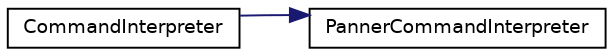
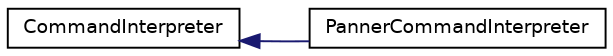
edge "CommandInterpreter" -> "PannerCommandInterpreter": reversed
